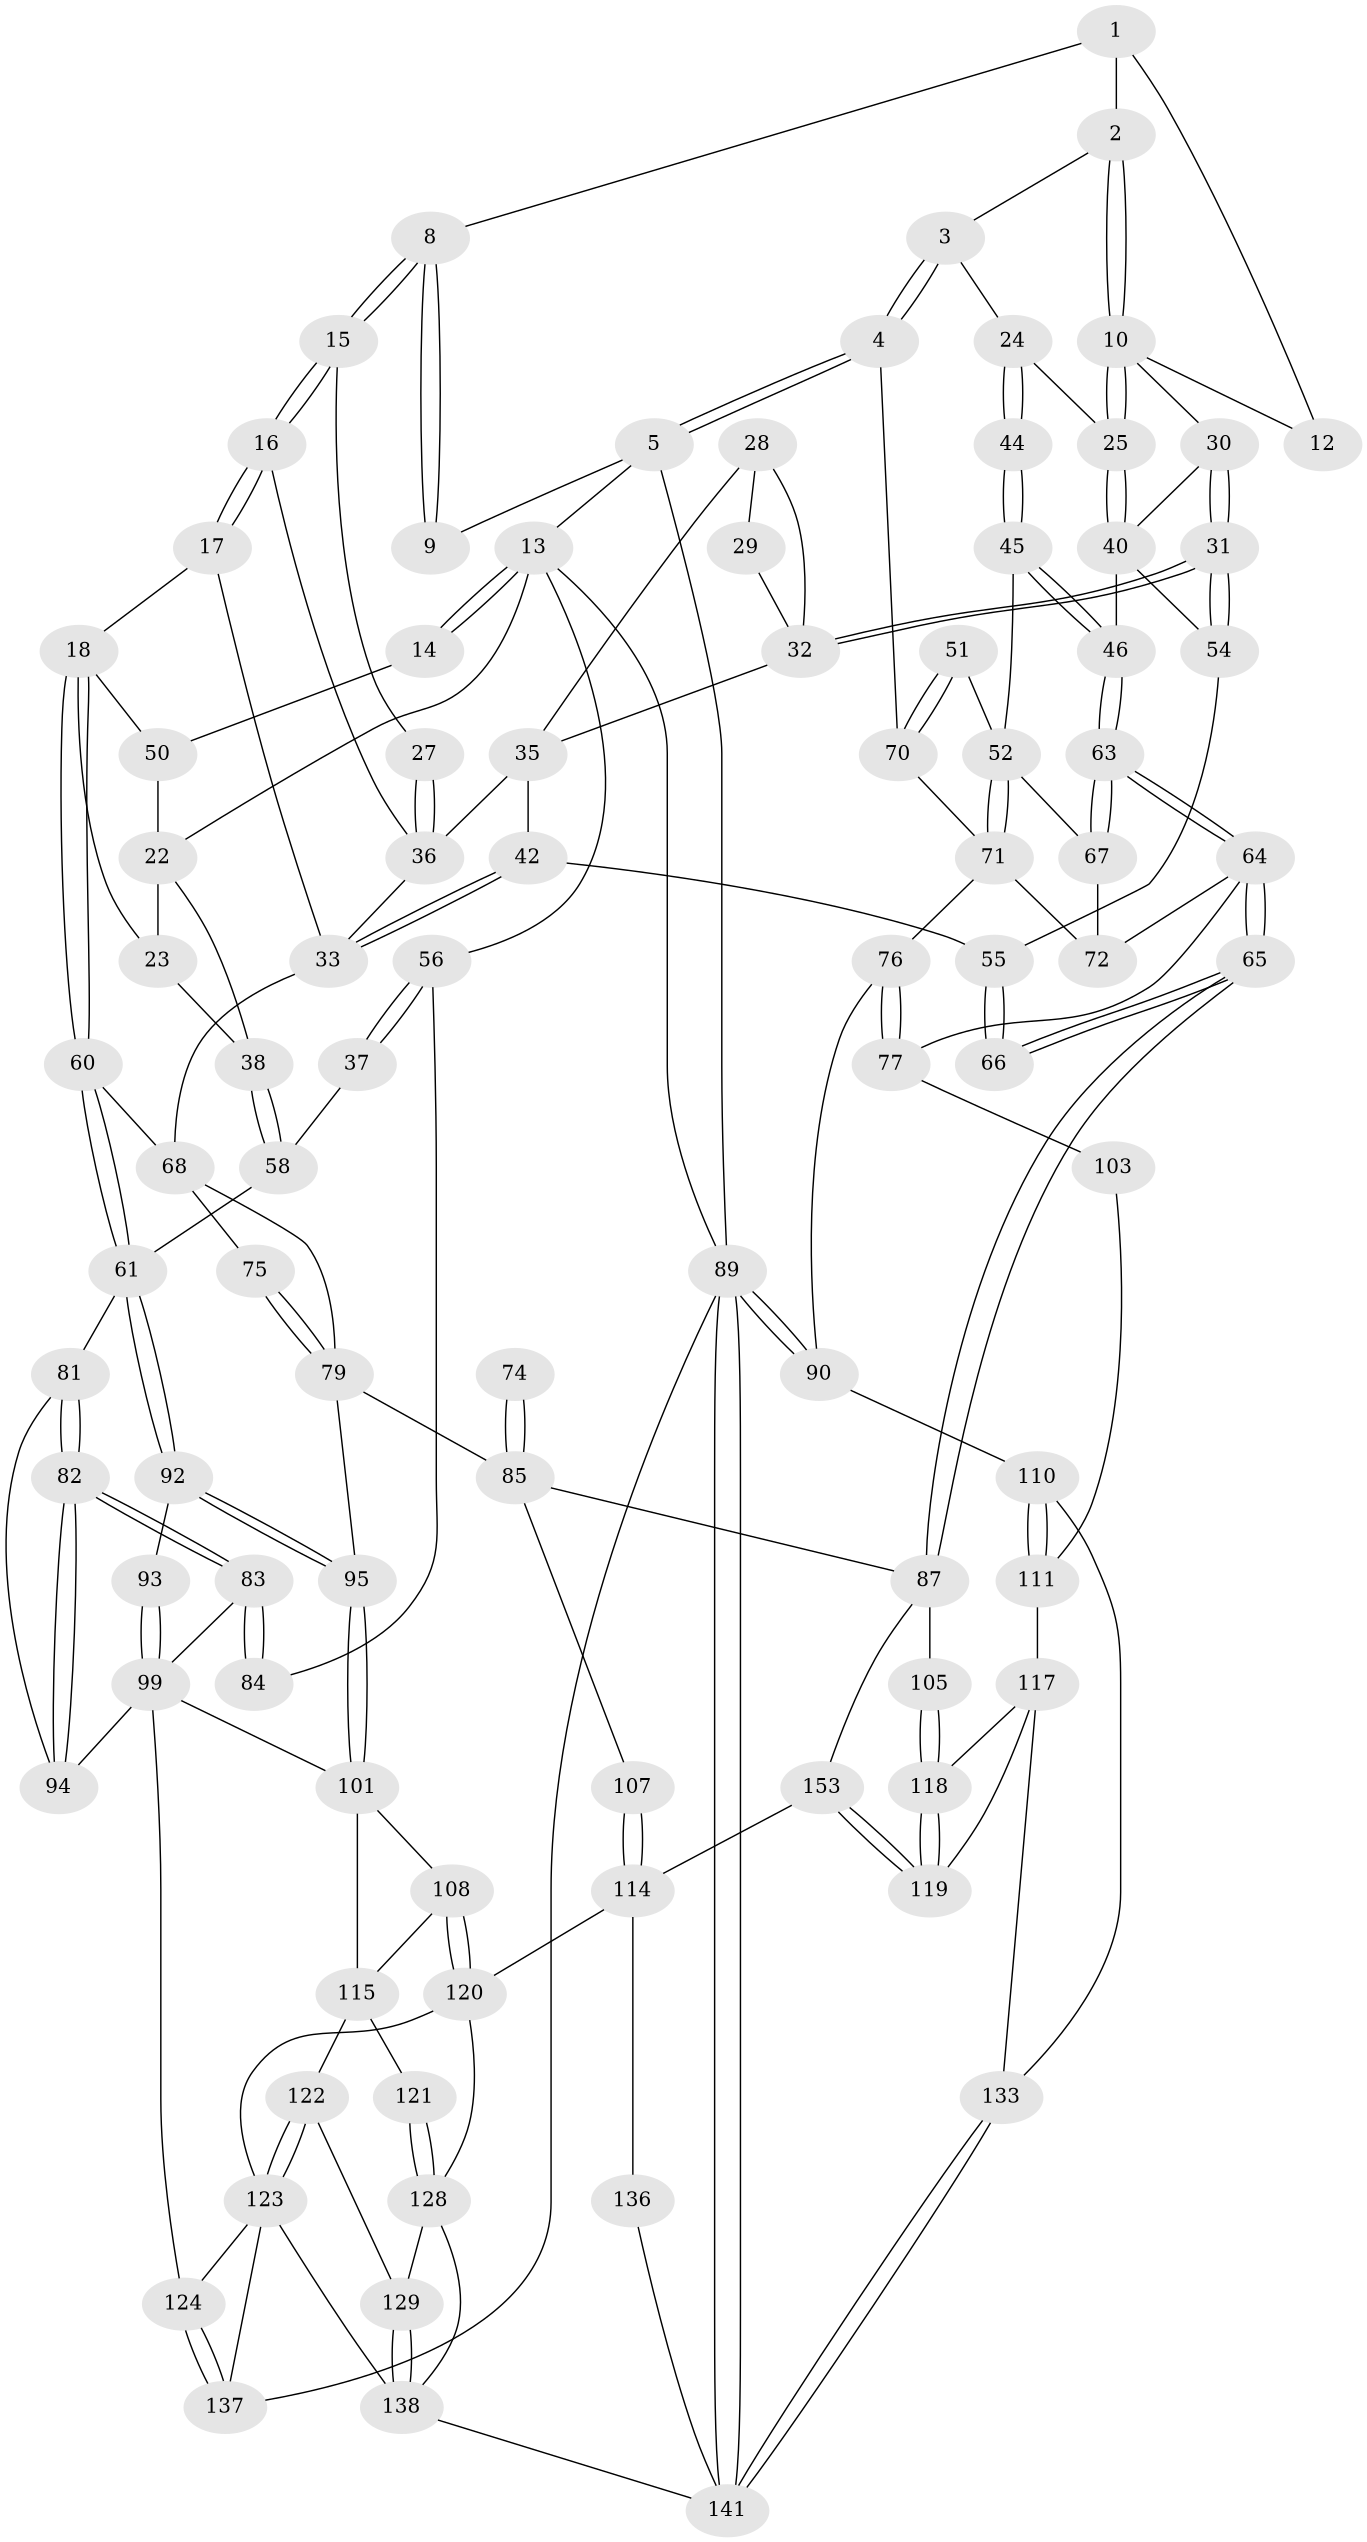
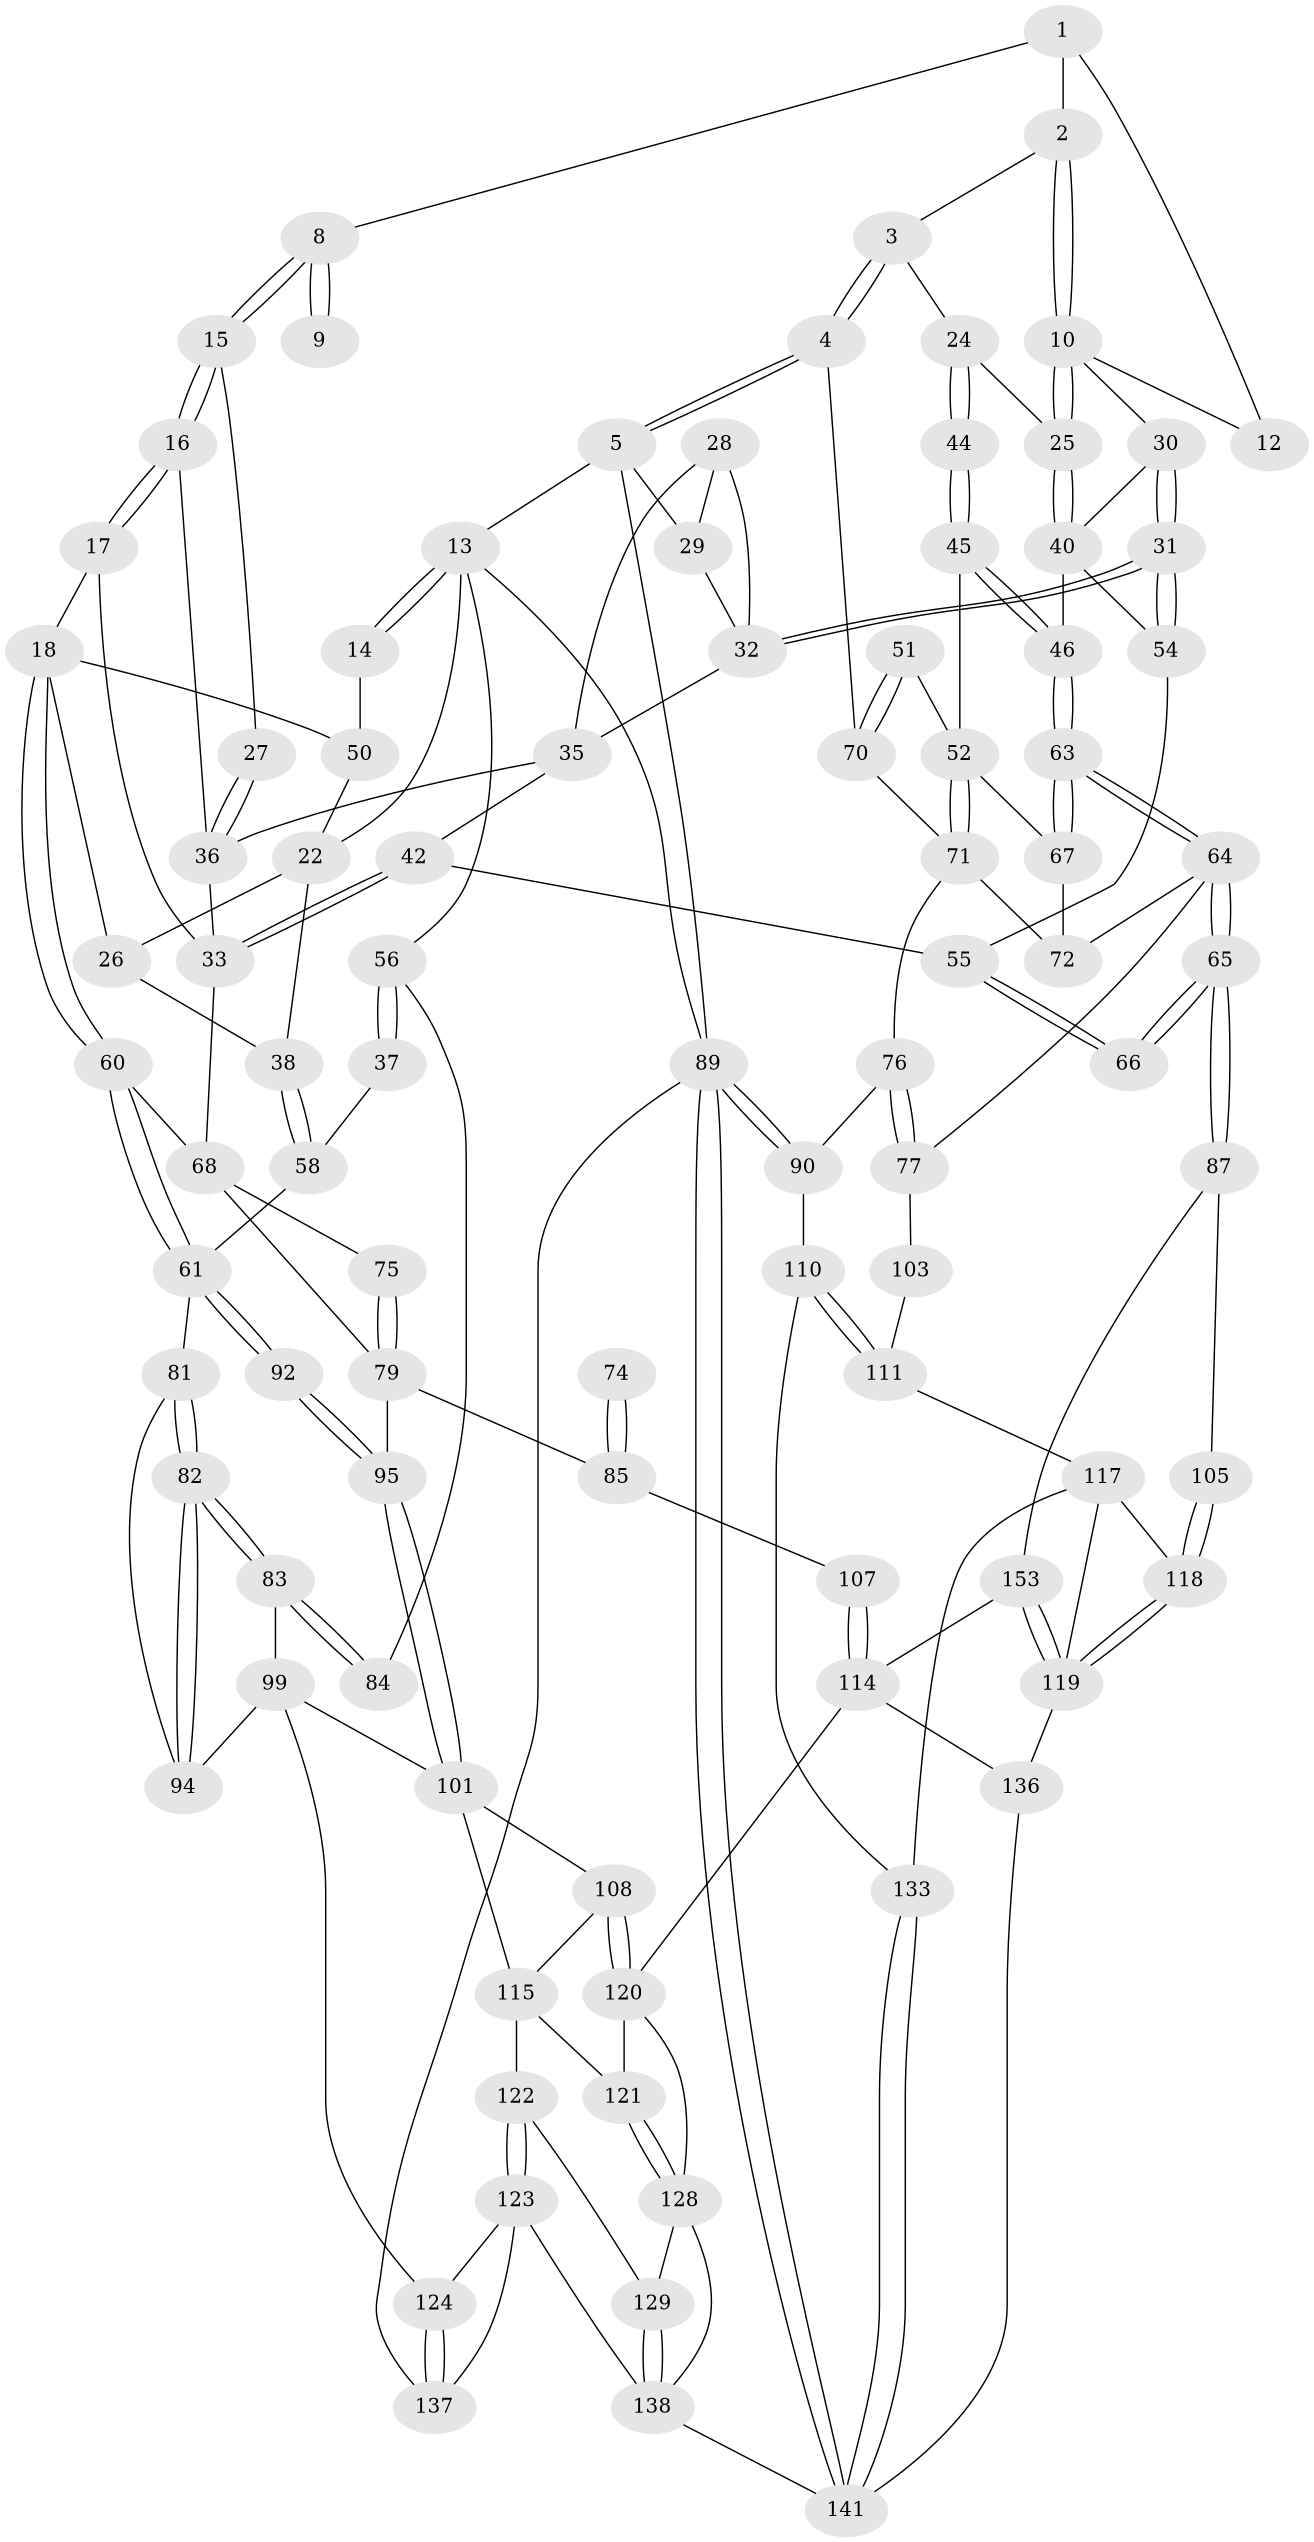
edge "5" -- "9": now "5" -- "29"
node "23": label "23" -> "26"
edge "85" -- "87": removed
node "93": removed
edge "119" -- "136": added
edge "120" -- "123": now "120" -- "121"
